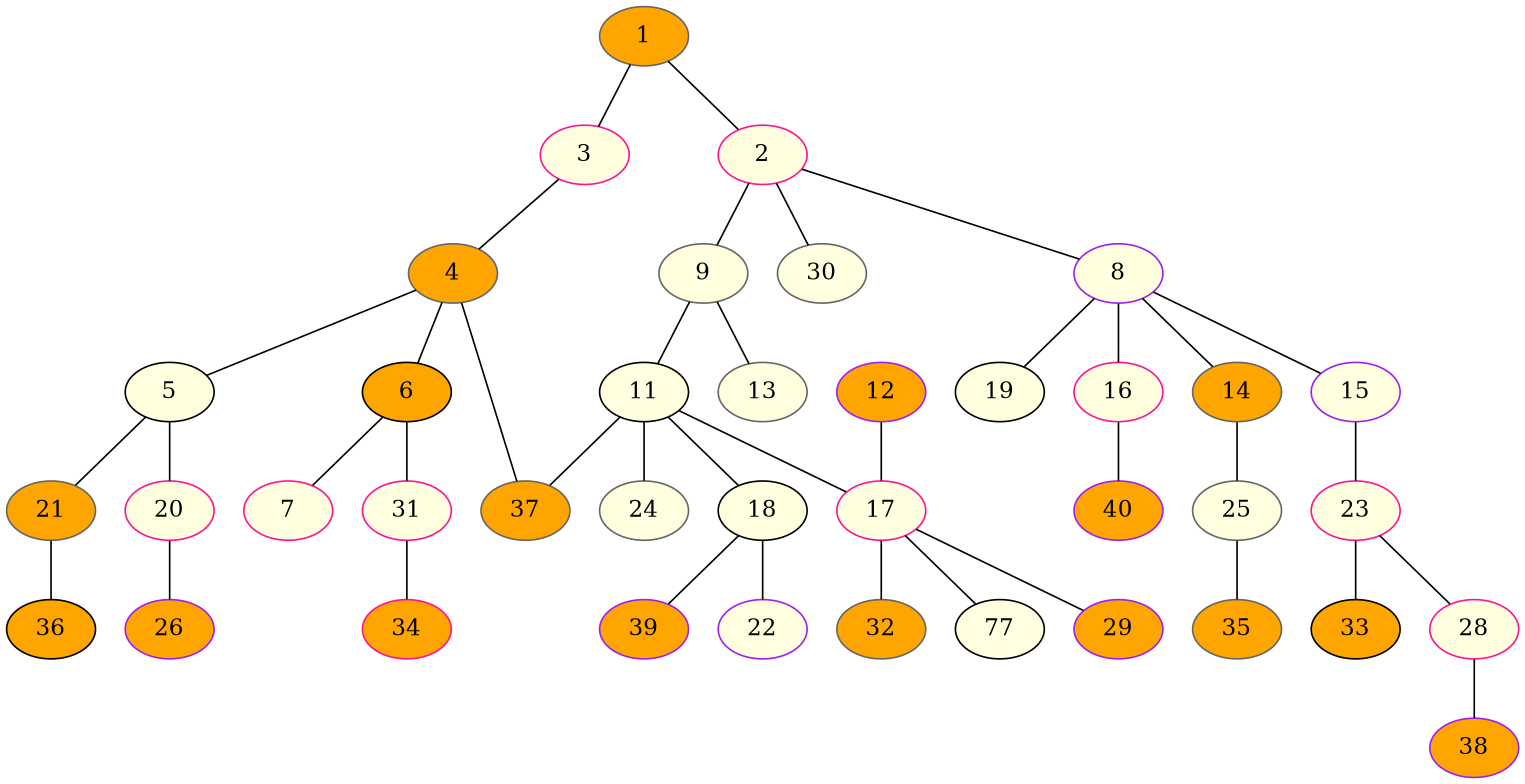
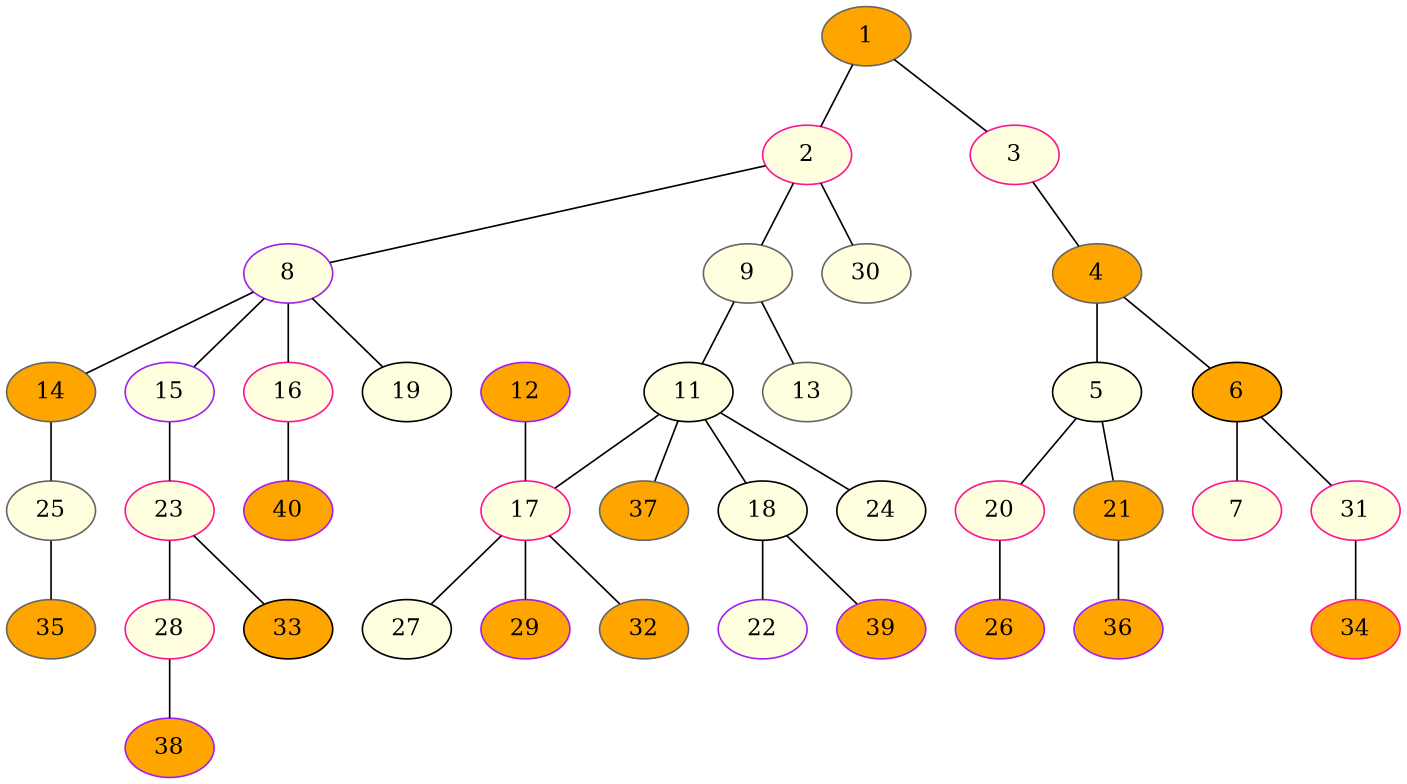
edge "4" -- "37": removed
node "24": color gray40 -> black
node "36": color black -> purple
node "77": label "77" -> "27"
